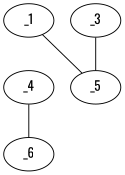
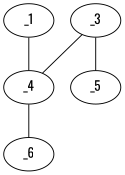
edge "_3" -- "_4": added
edge "_1" -- "_5": now "_1" -- "_4"
